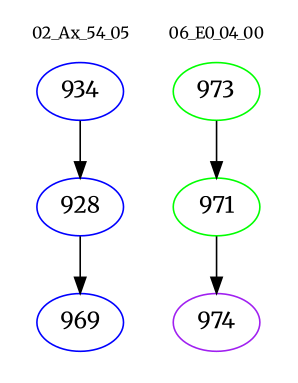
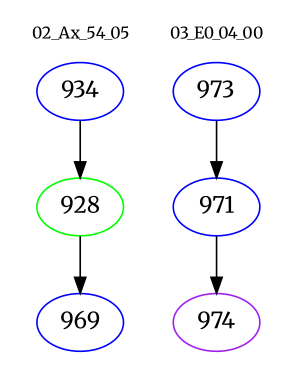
cluster "06_E0_04_00": label "06_E0_04_00" -> "03_E0_04_00"
node "973": color green -> blue
node "928": color blue -> green
node "971": color green -> blue
